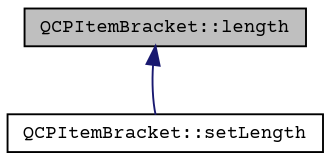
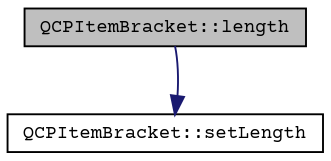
edge "QCPItemBracket::setLength" -> "QCPItemBracket::length": reversed
